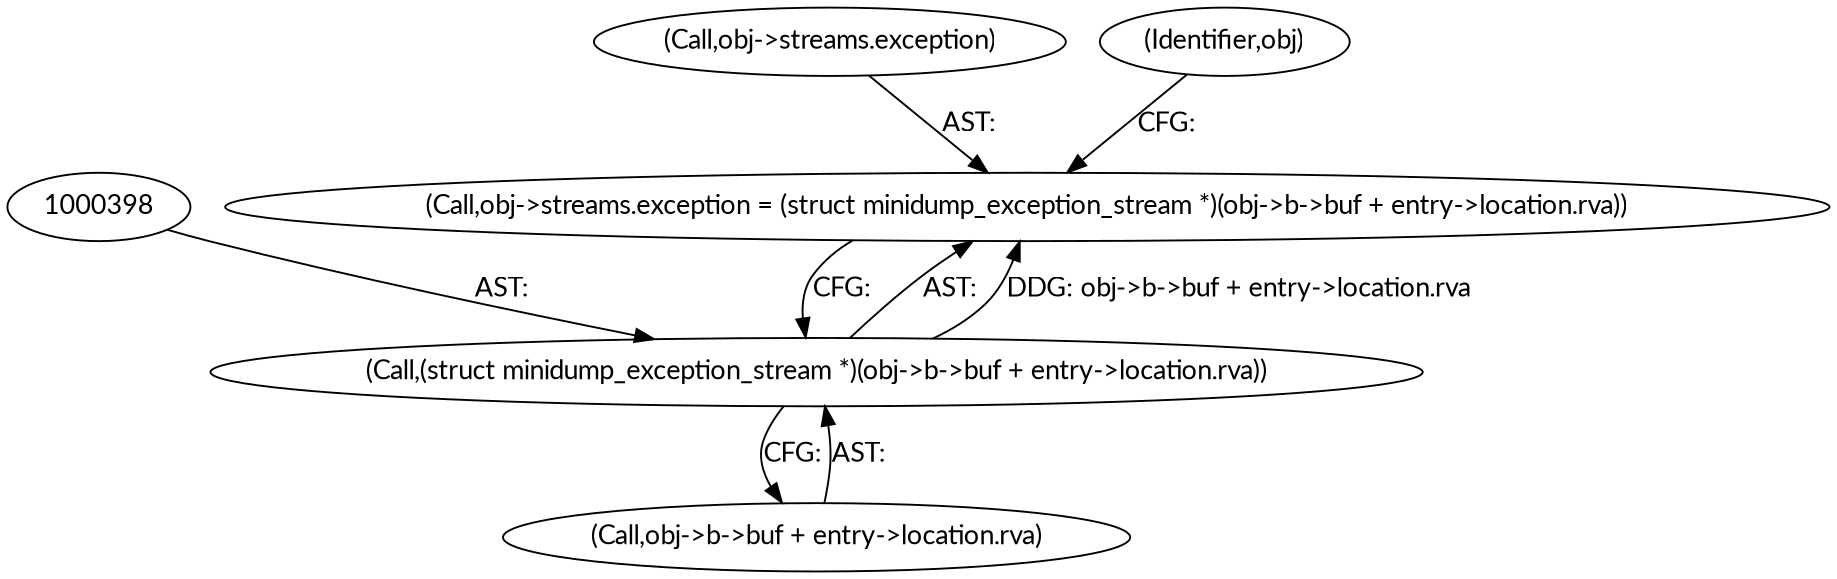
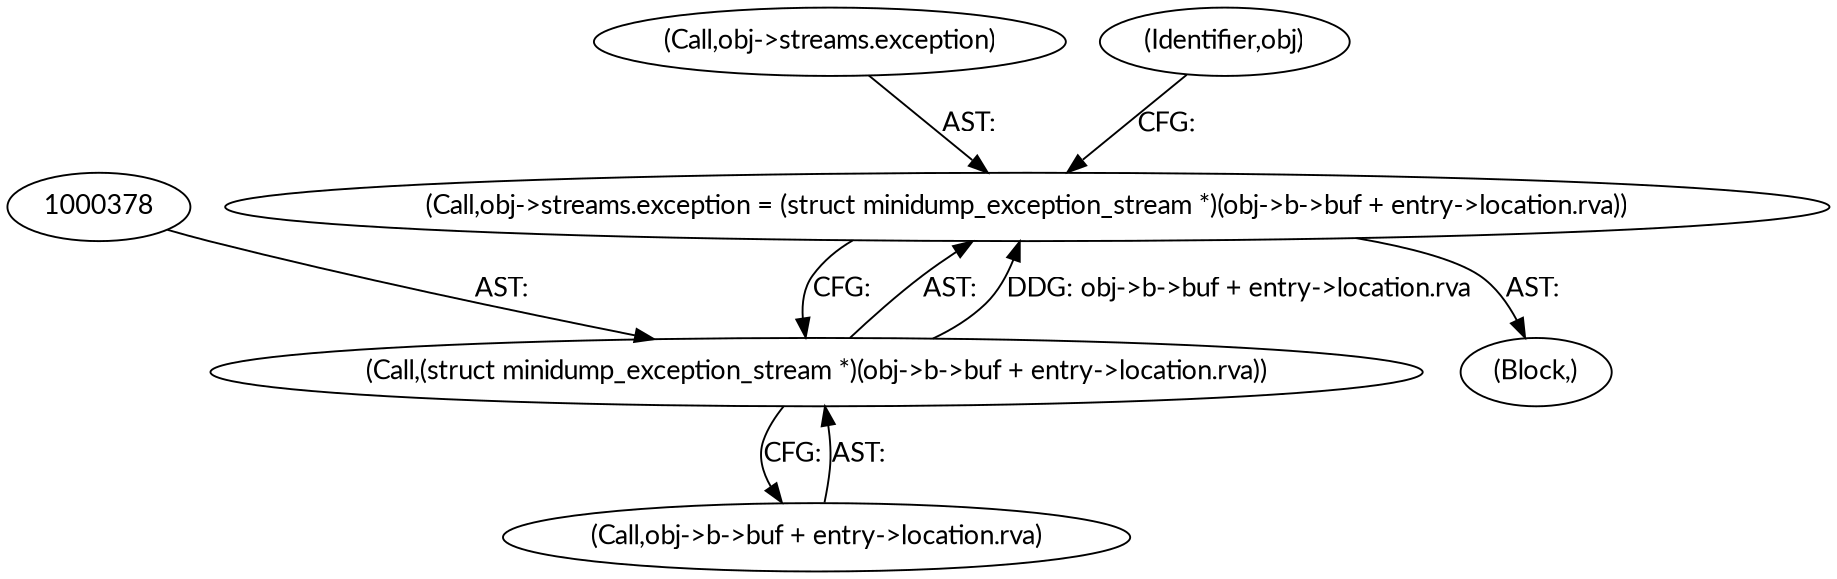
node "1000398": label "1000398" -> "1000378"
node "(Block,)": added
